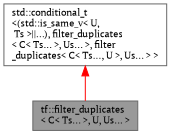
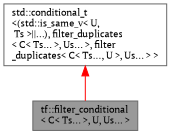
node "tf::filter_duplicates < C< Ts... >, U, Us... >": label "tf::filter_duplicates < C< Ts... >, U, Us... >" -> "tf::filter_conditional < C< Ts... >, U, Us... >"
